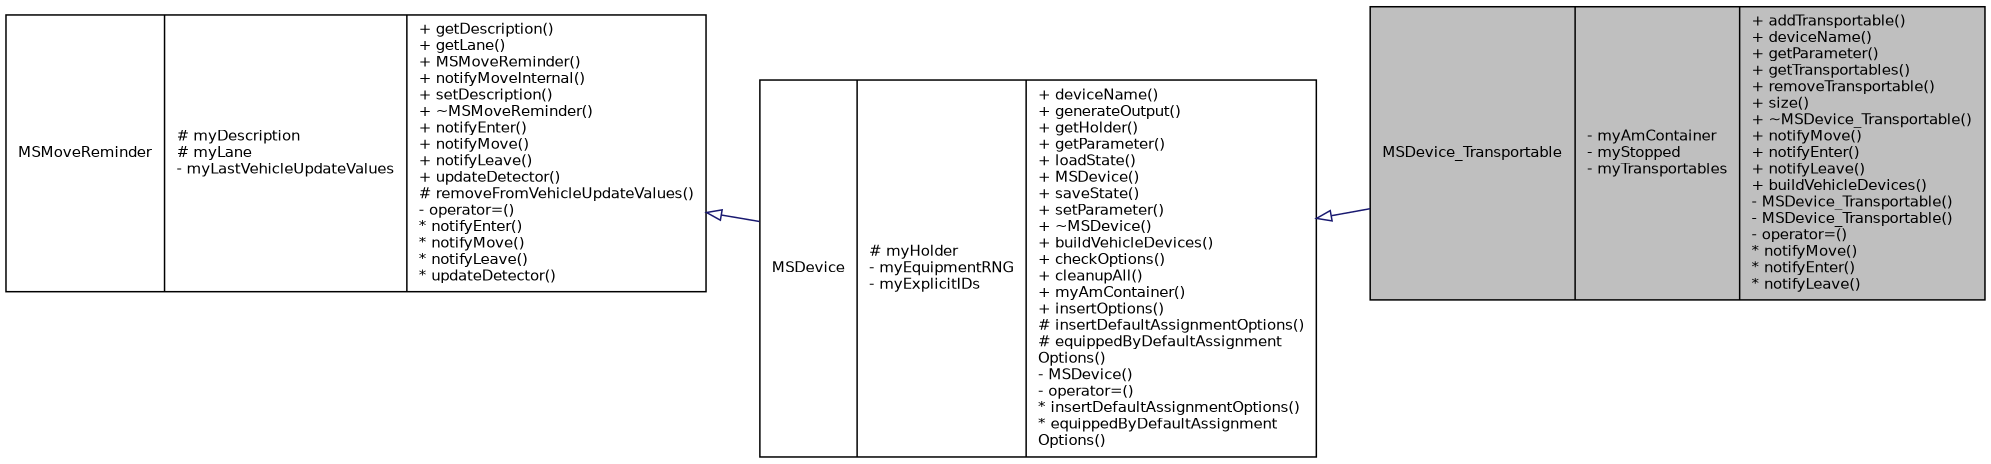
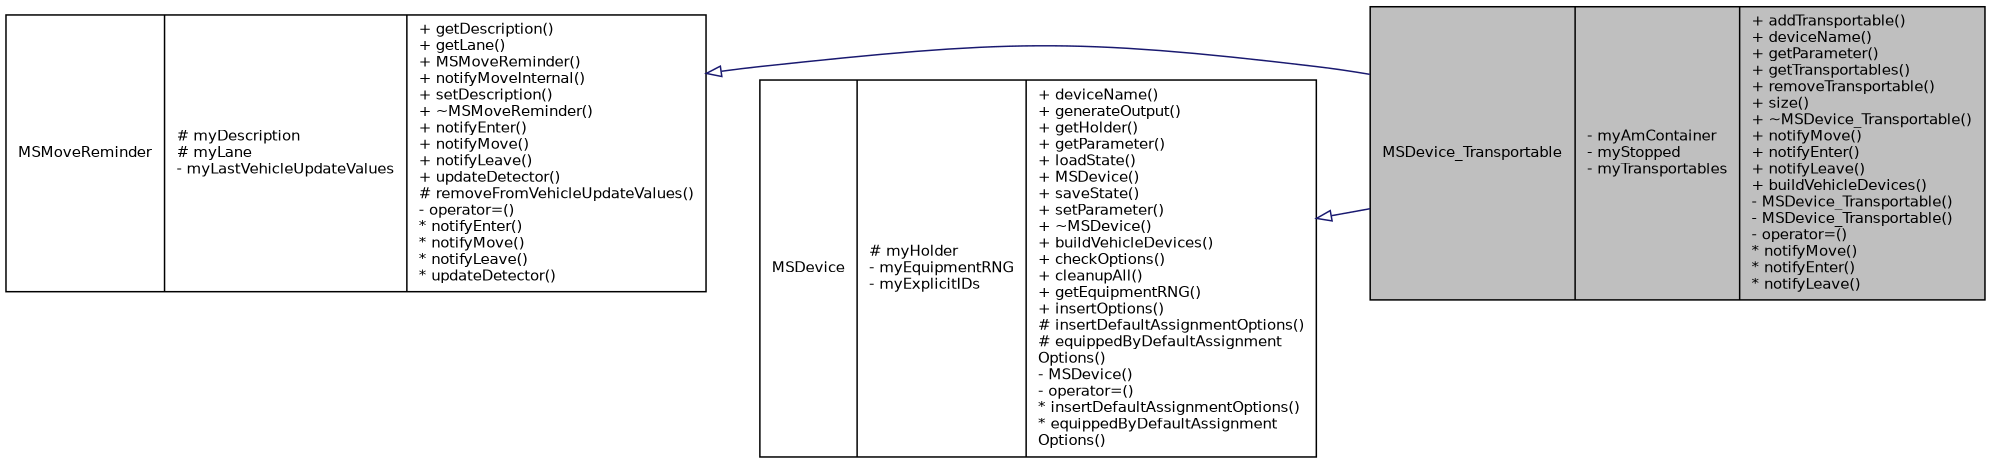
edge "MSDevice" -> "MSMoveReminder": now "MSDevice_Transportable" -> "MSMoveReminder"
node "MSDevice": text "+ myAmContainer()" -> "+ getEquipmentRNG()"
